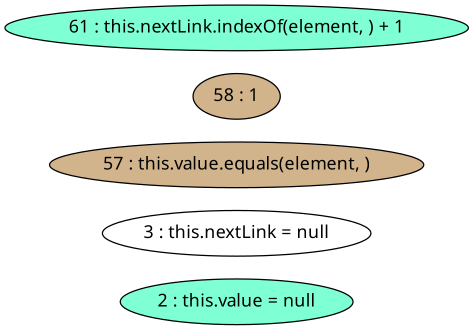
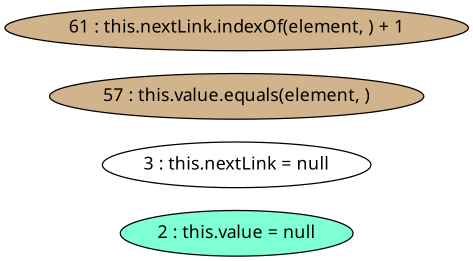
node "61 : this.nextLink.indexOf(element, ) + 1": fillcolor aquamarine -> tan
node "58 : 1": removed
